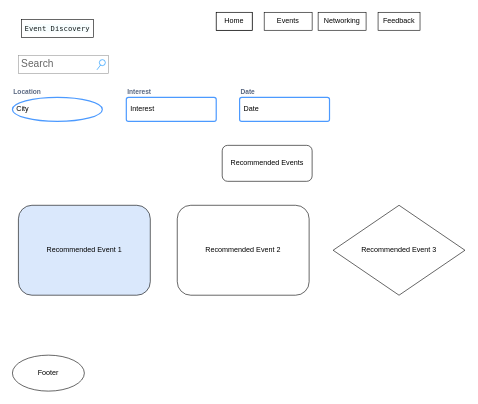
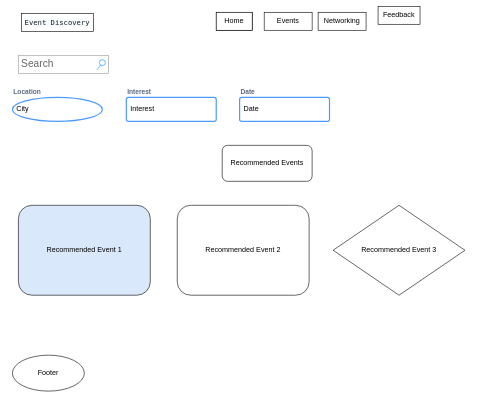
node "Feedback": moved (399, 21) -> (399, 15)
node "Event Discovery": moved (57, 29) -> (57, 23)
